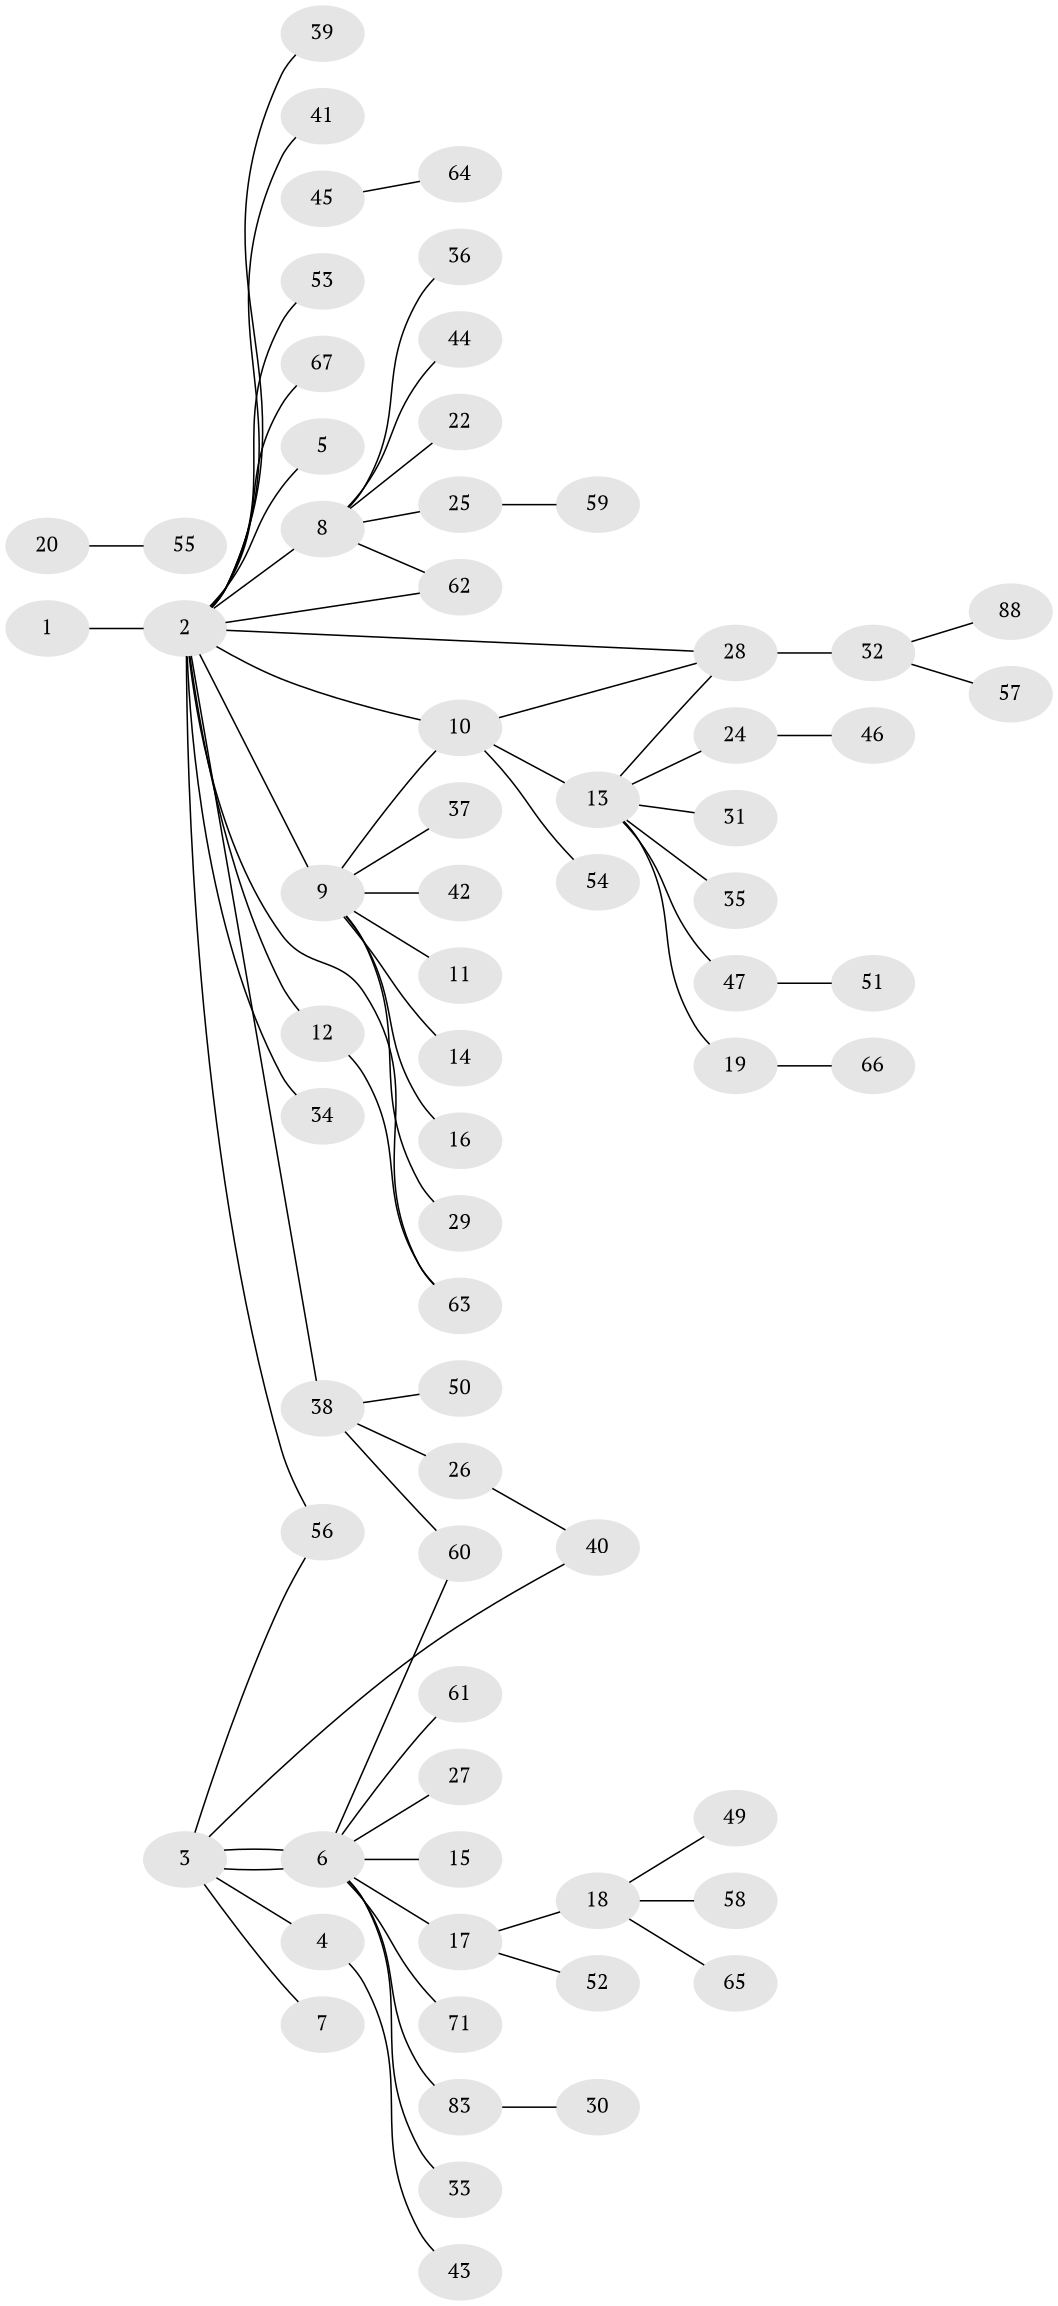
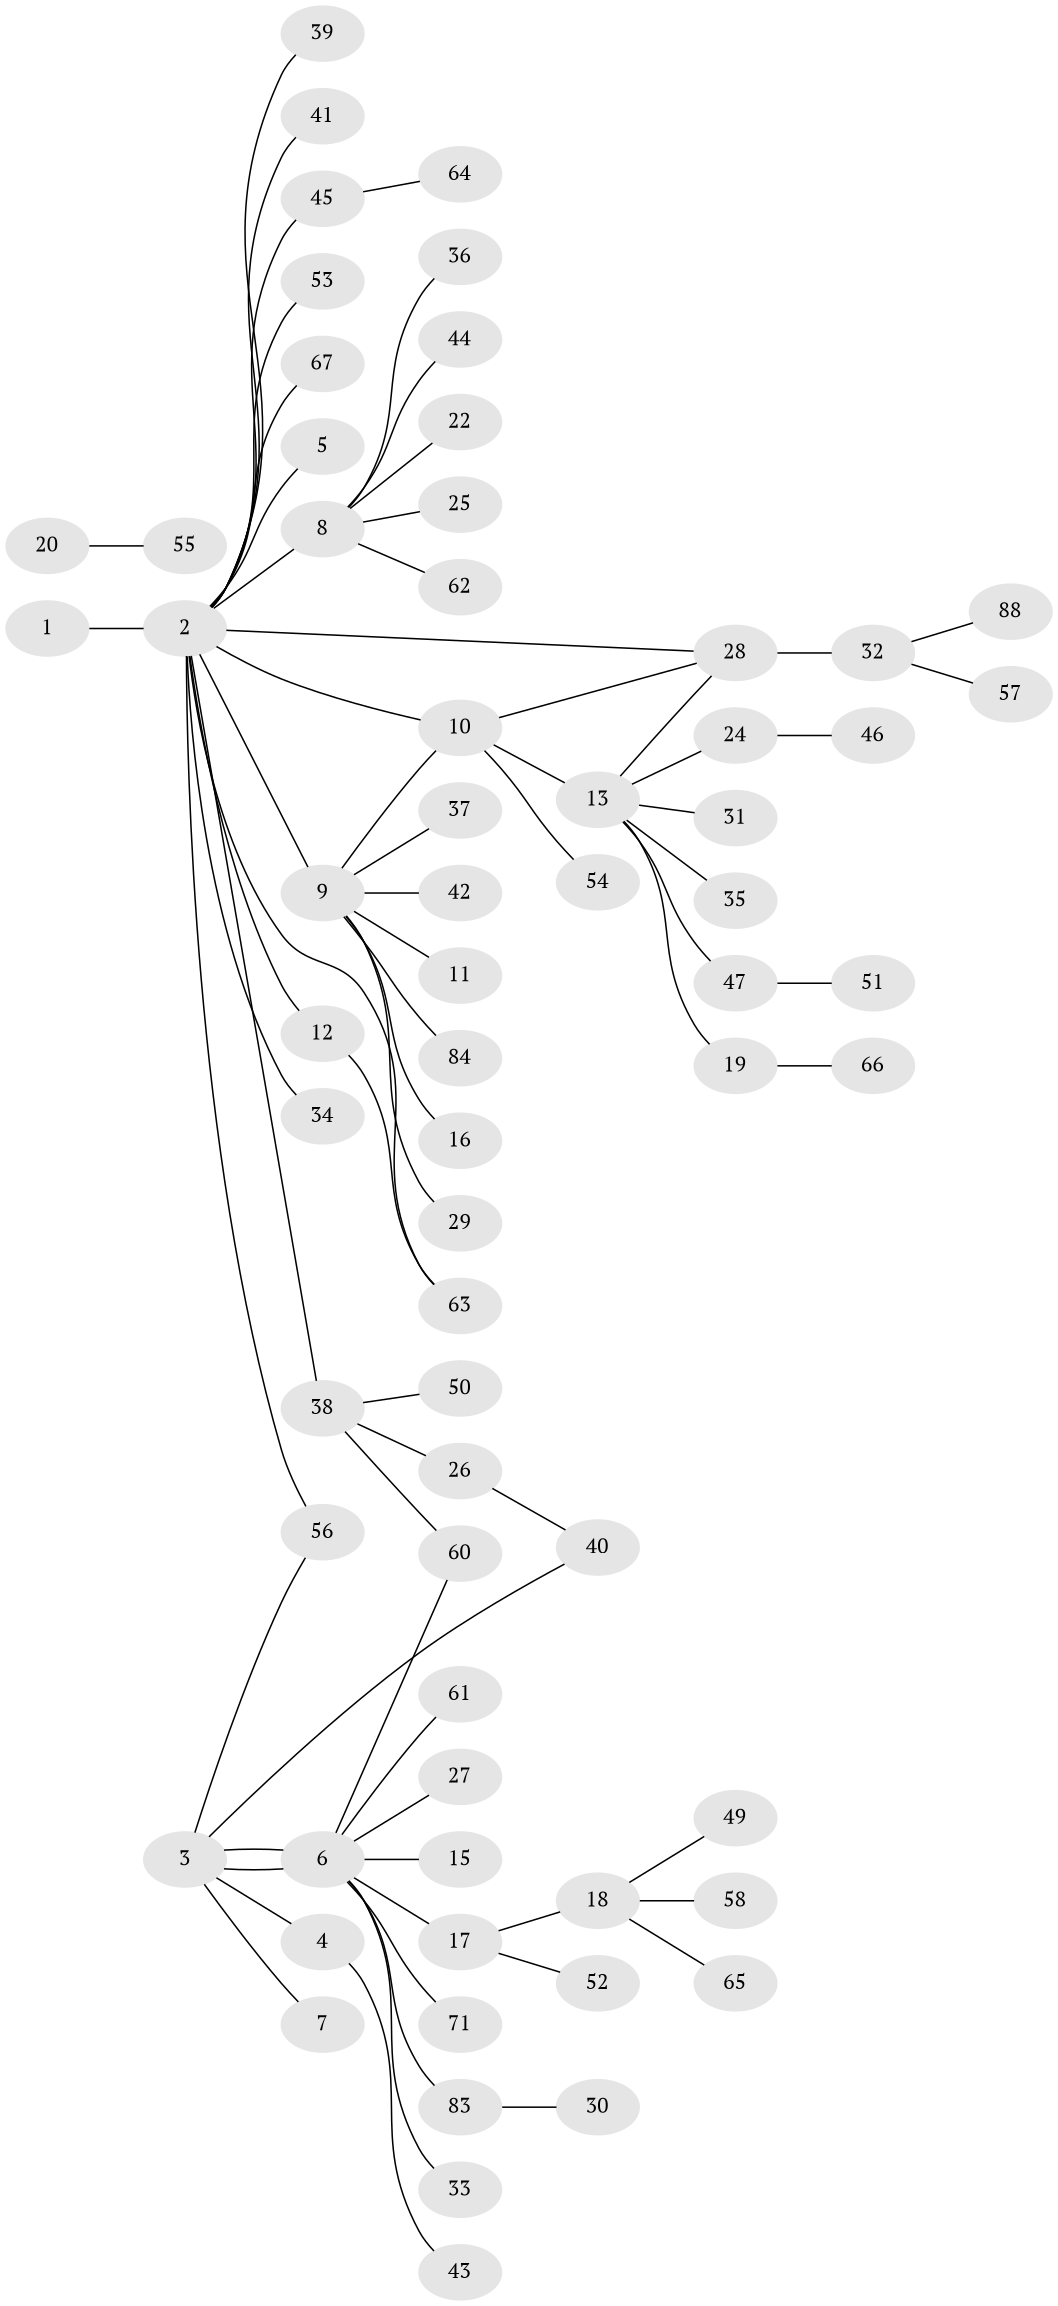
node "59": removed
edge "62" -- "2": now "45" -- "2"
node "14": label "14" -> "84"
